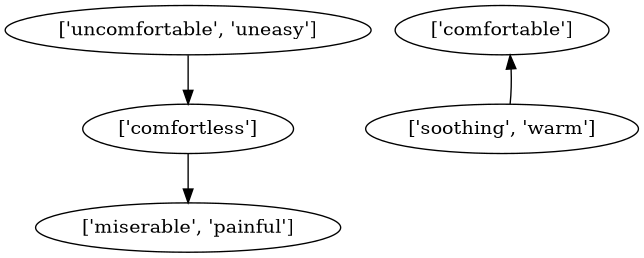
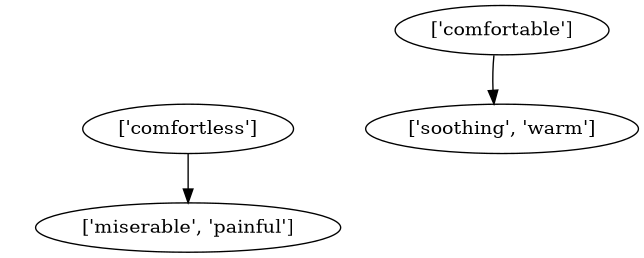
node "['uncomfortable', 'uneasy']": removed
edge "['soothing', 'warm']" -> "['comfortable']": reversed
